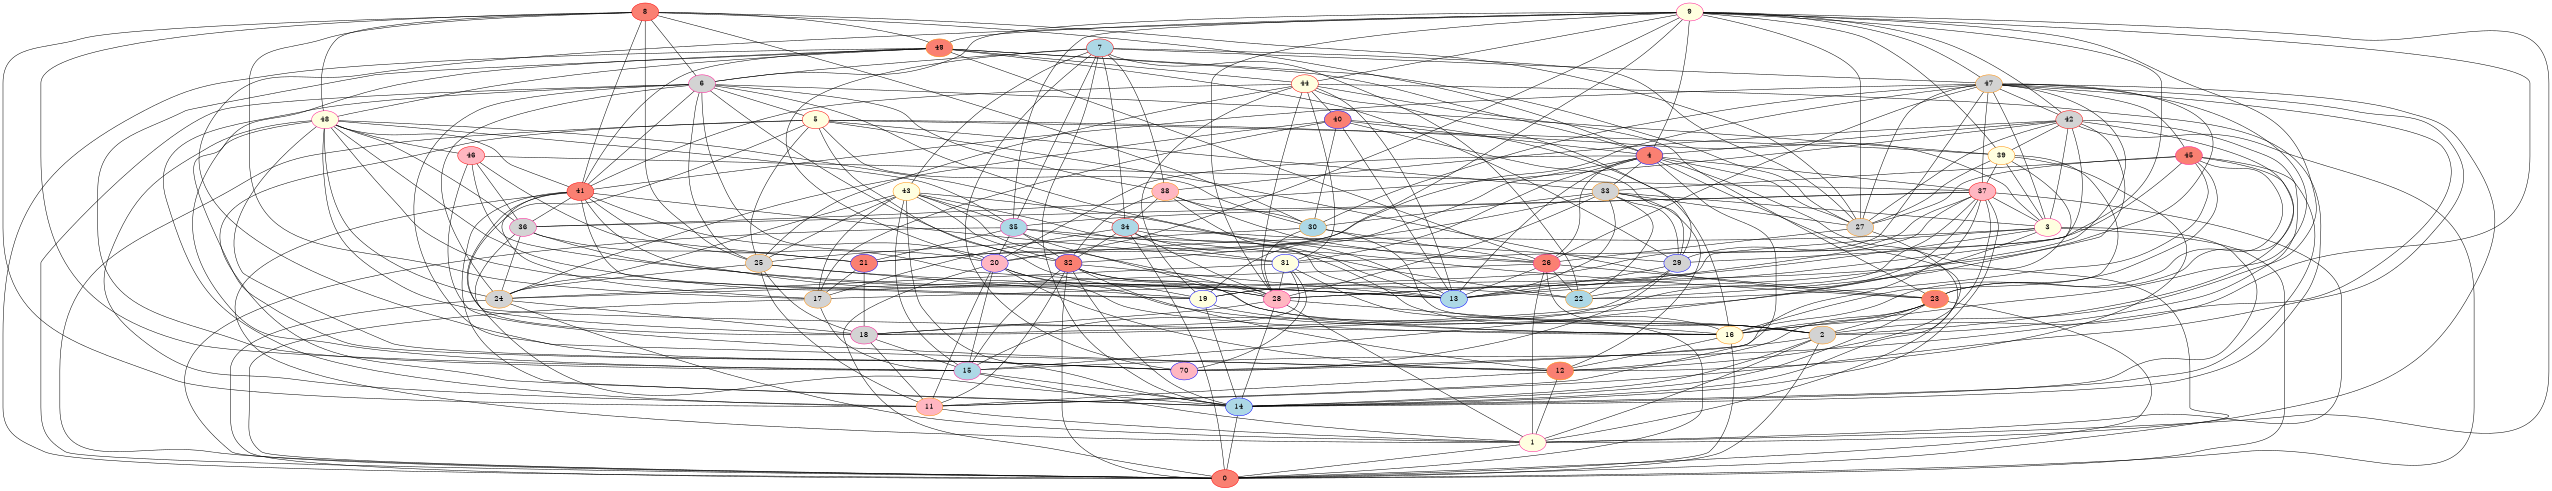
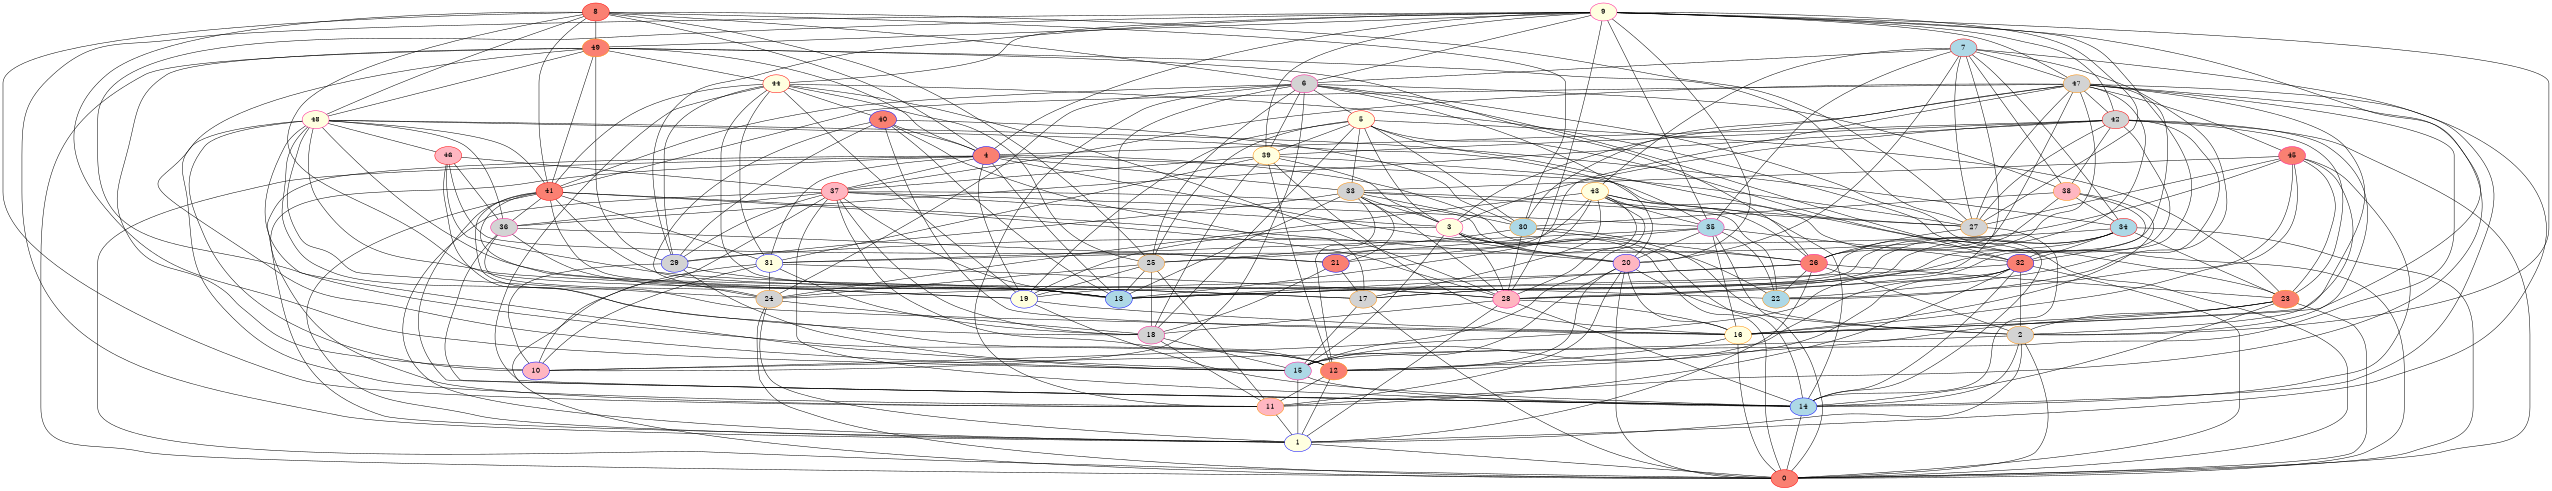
edge "39" -- "31": added
node "70": label "70" -> "10"
node "1": color deeppink -> blue
